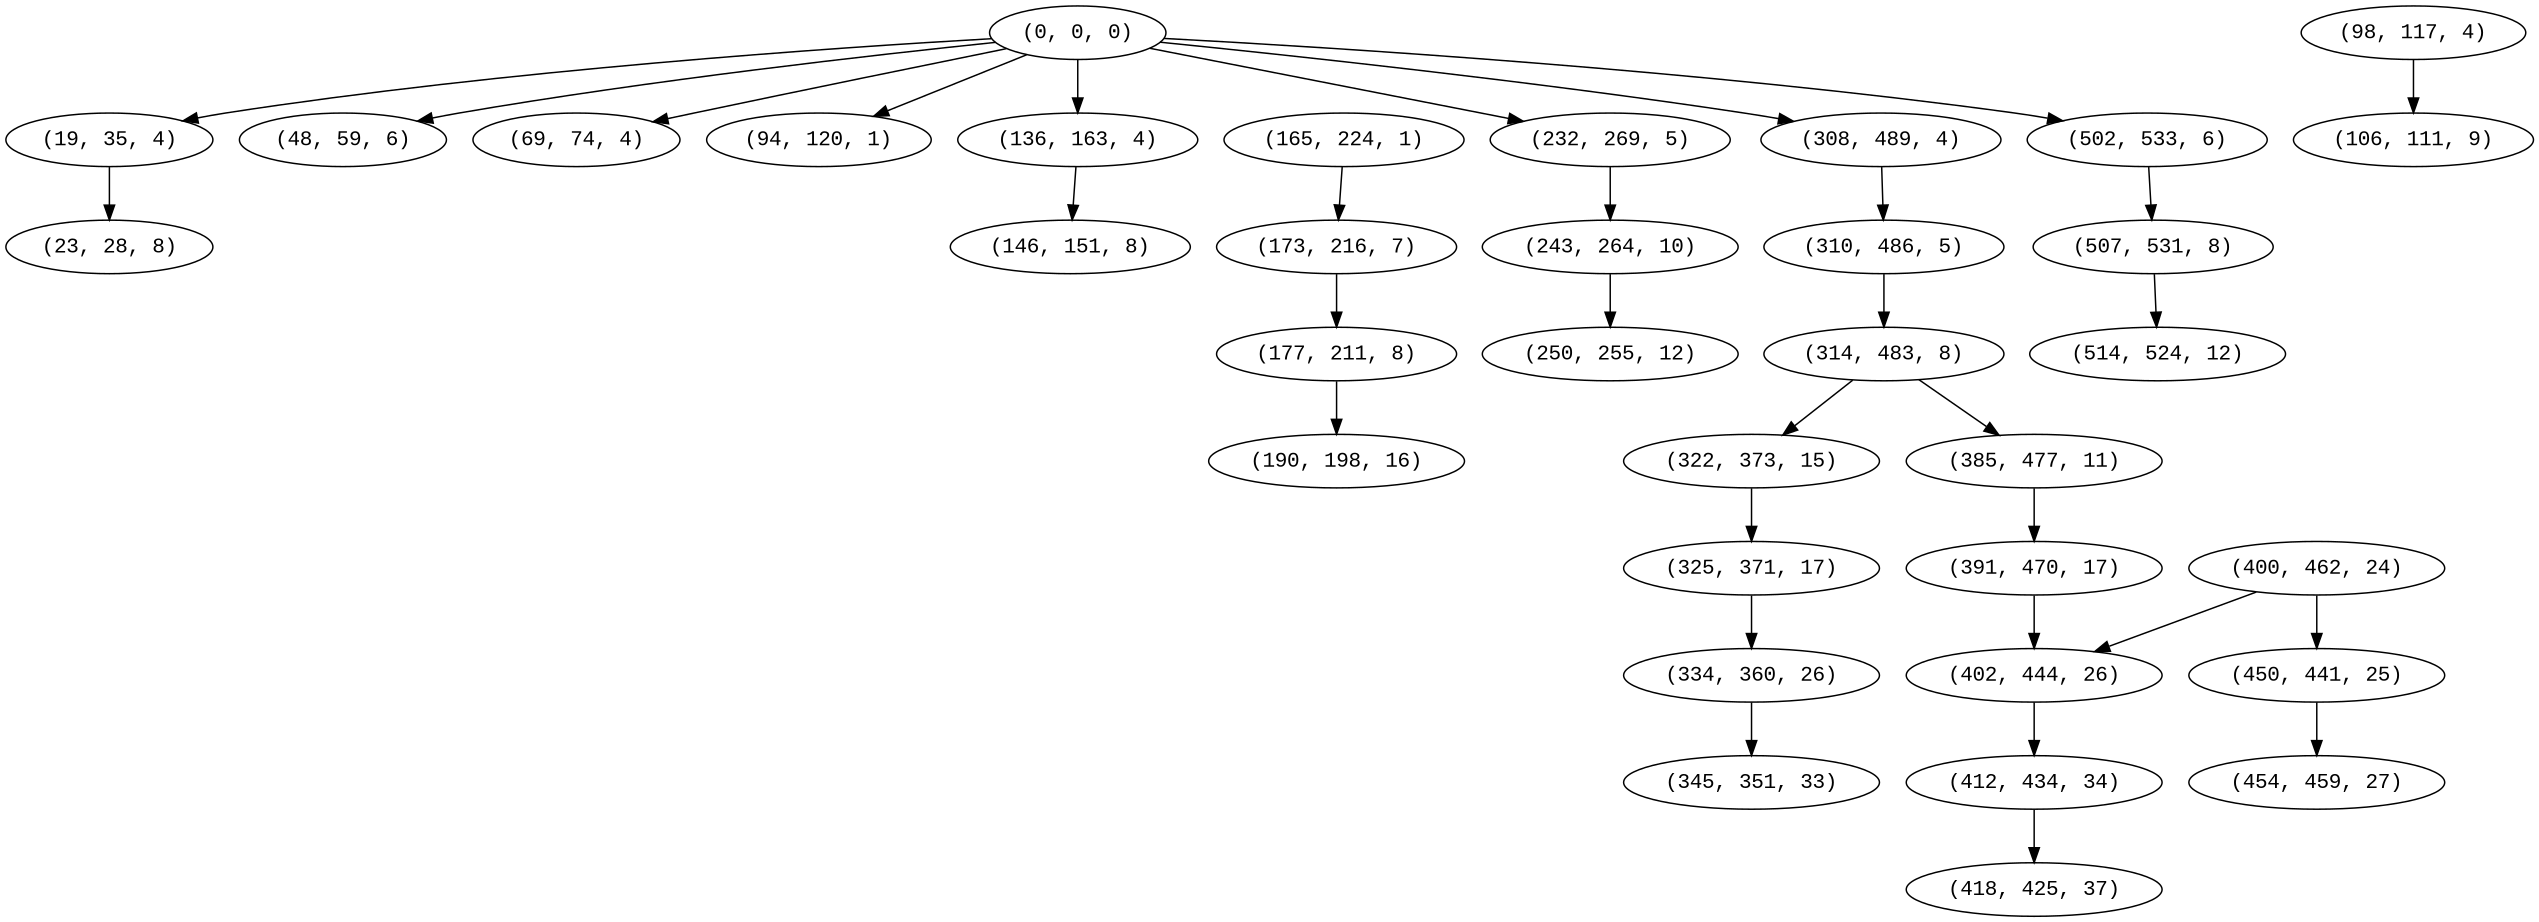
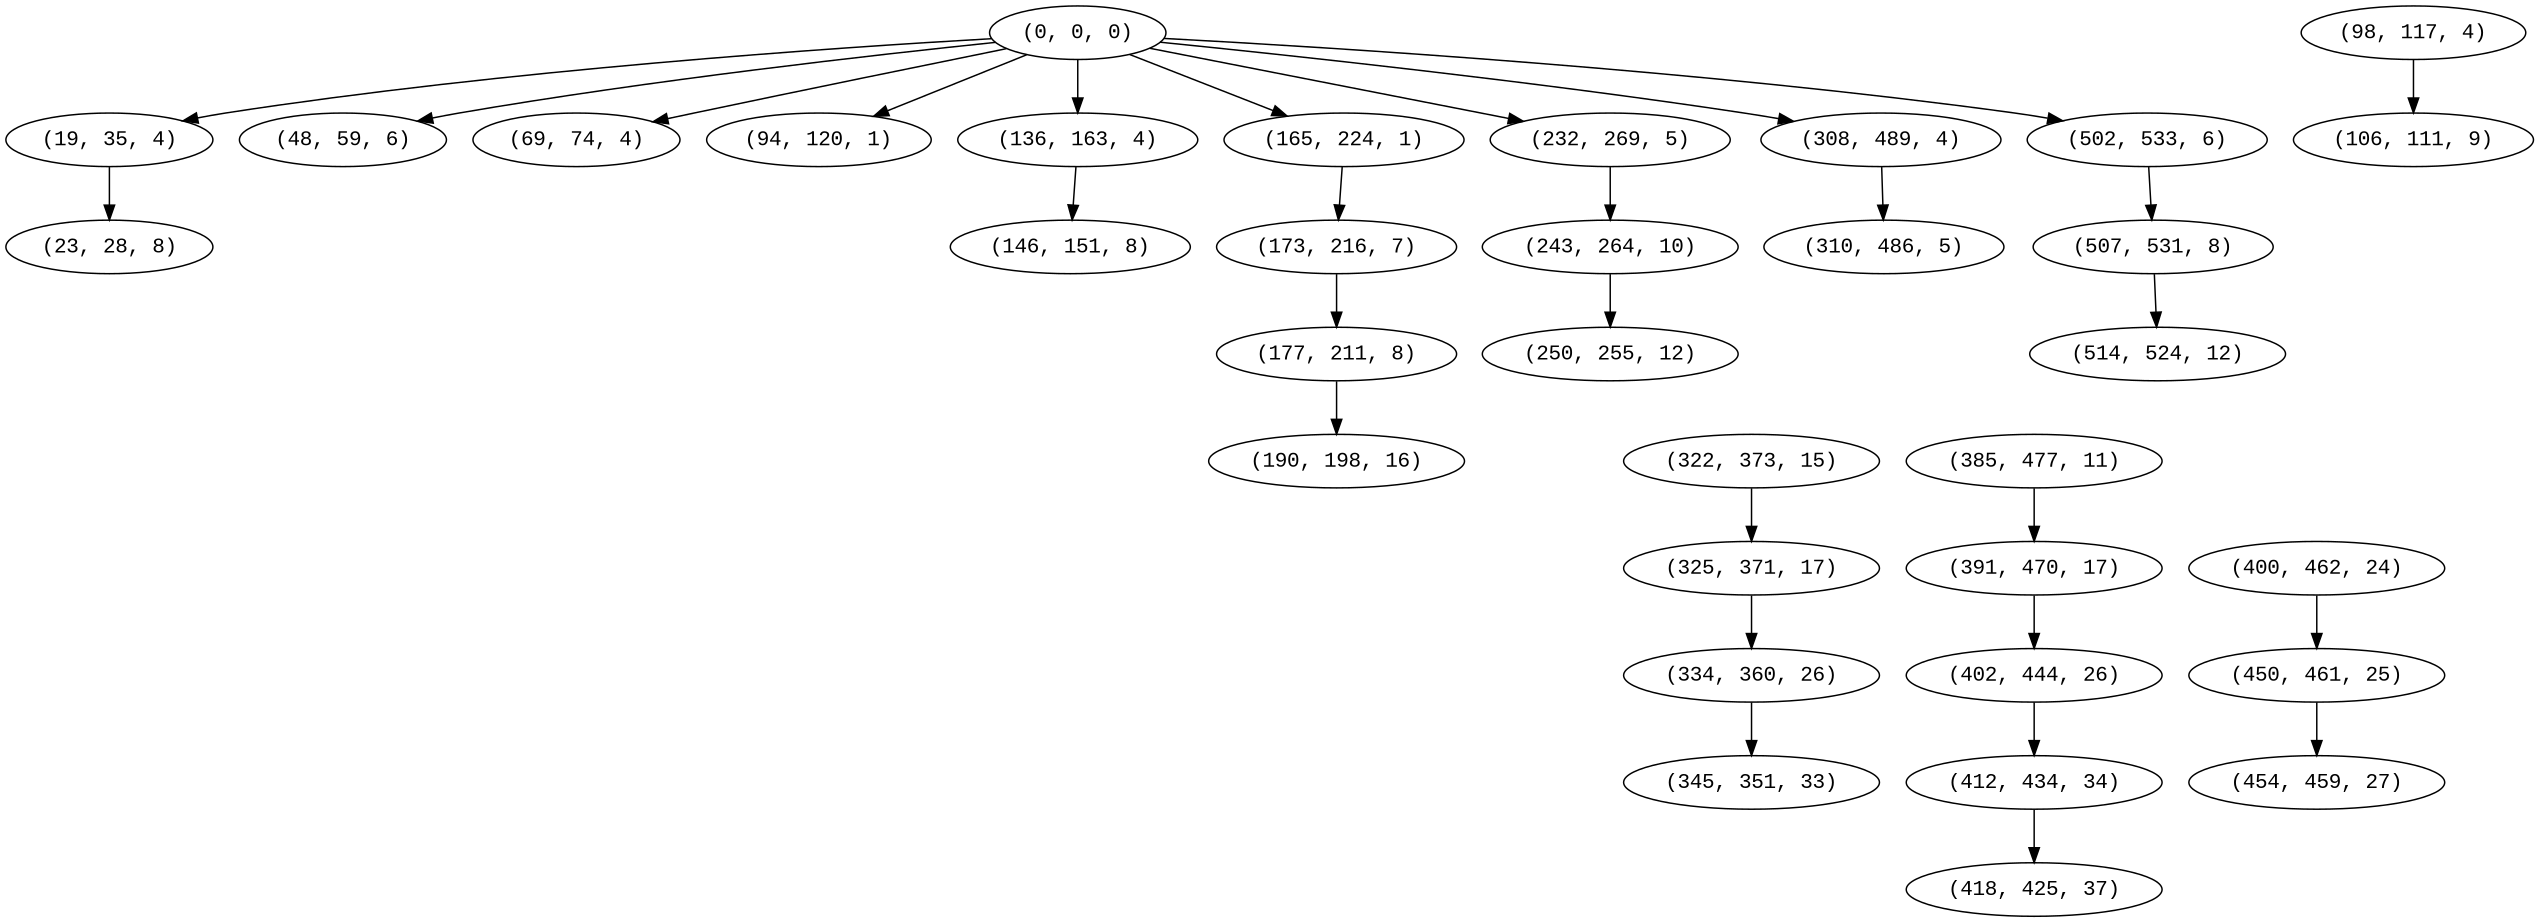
edge "(0, 0, 0)" -> "(165, 224, 1)": added
node "(314, 483, 8)": removed
edge "(400, 462, 24)" -> "(402, 444, 26)": removed
node "(450, 441, 25)": label "(450, 441, 25)" -> "(450, 461, 25)"
